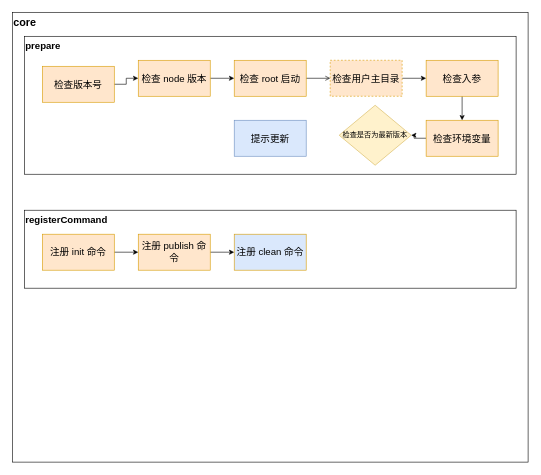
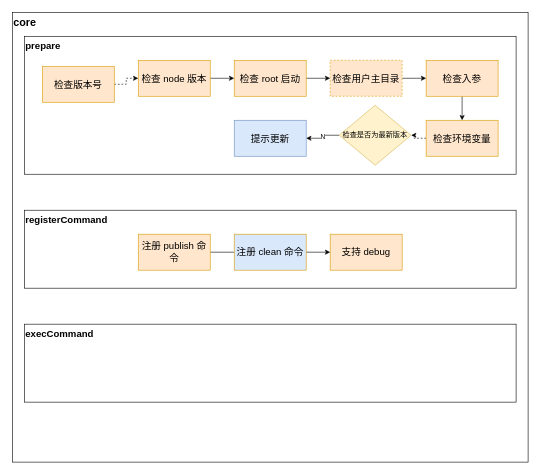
edge "检查 root 启动" -> "检查用户主目录": arrowhead open -> classic
edge "检查版本号" -> "检查 node 版本": style solid -> dashed
edge "检查是否为最新版本" -> "提示更新": added, label "N"
edge "检查环境变量" -> "检查是否为最新版本": style solid -> dashed
node "注册 init 命令": removed
edge "注册 init 命令" -> "注册 publish 命令": removed
edge "注册 publish 命令" -> "注册 clean 命令": arrowhead classic -> none
edge "注册 clean 命令" -> "支持 debug": added
node "支持 debug": added
node "execCommand": added
